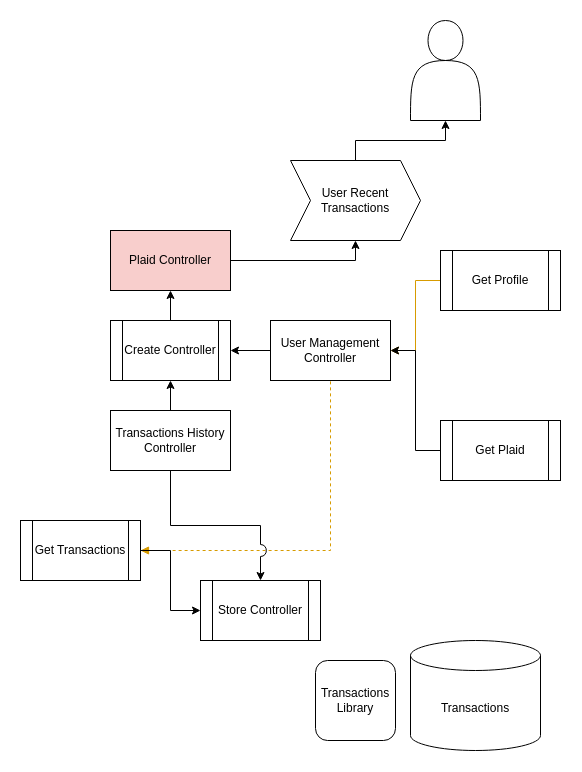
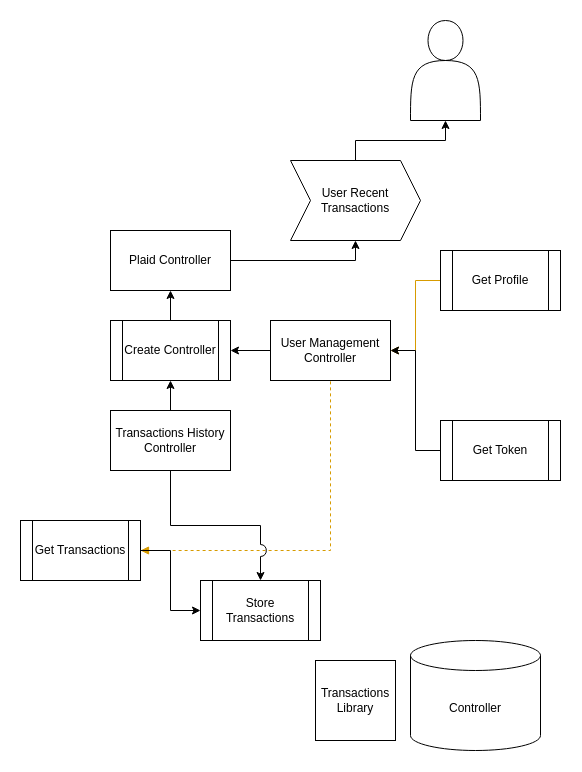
node "Plaid Controller": fillcolor #f8cecc -> #ffffff
node "Get Plaid": label "Get Plaid" -> "Get Token"
node "Store Controller": label "Store Controller" -> "Store Transactions"
node "Transactions Library": shape rounded rectangle -> rectangle
node "Transactions": label "Transactions" -> "Controller"
